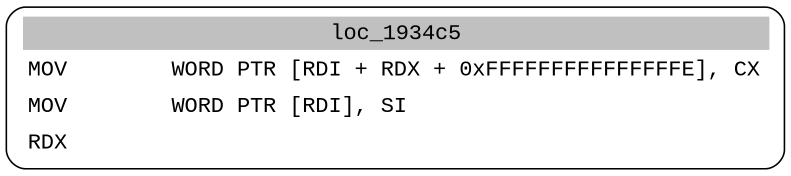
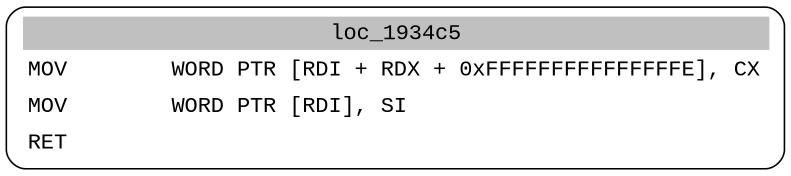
node "loc_1934c5": text "RDX" -> "RET"
